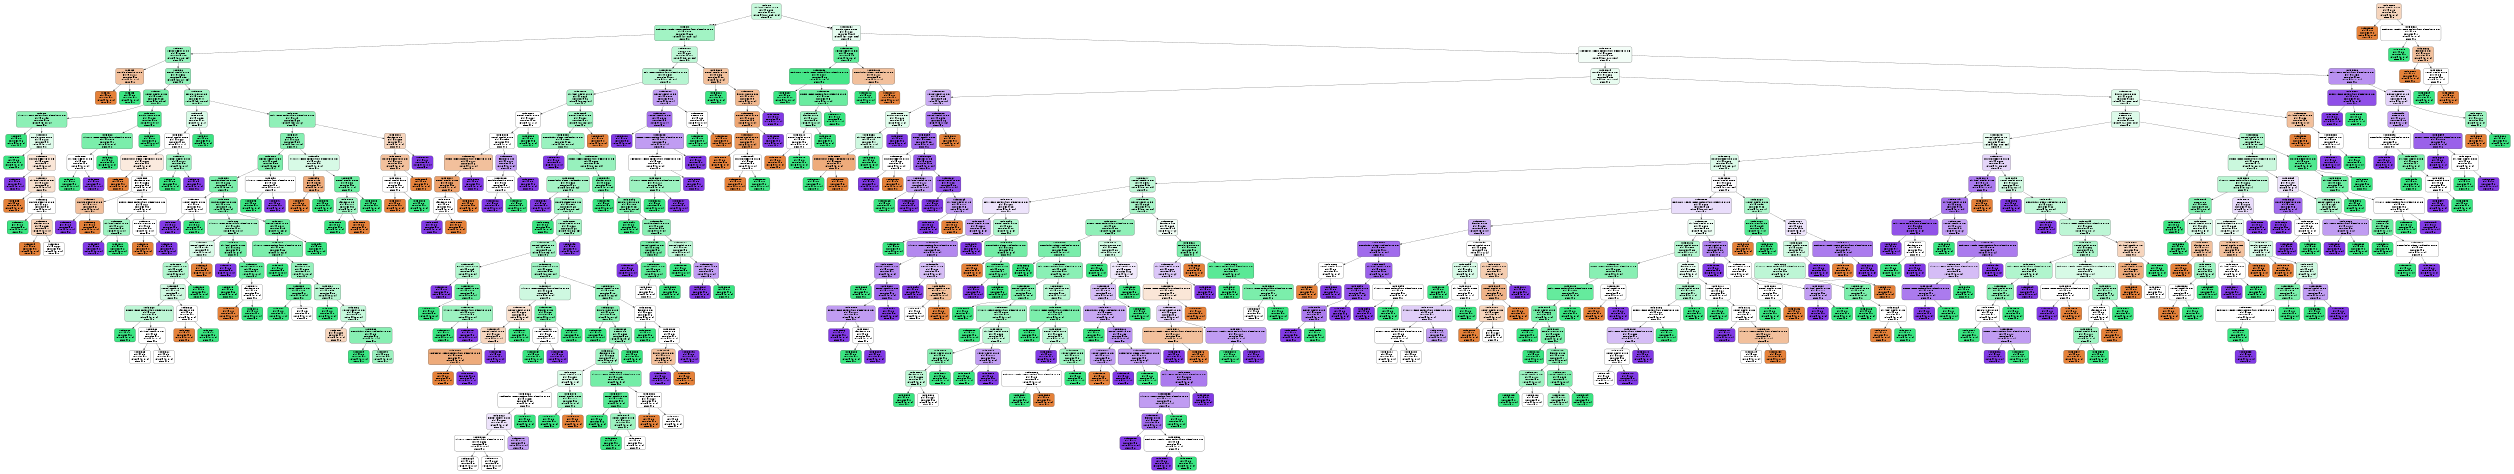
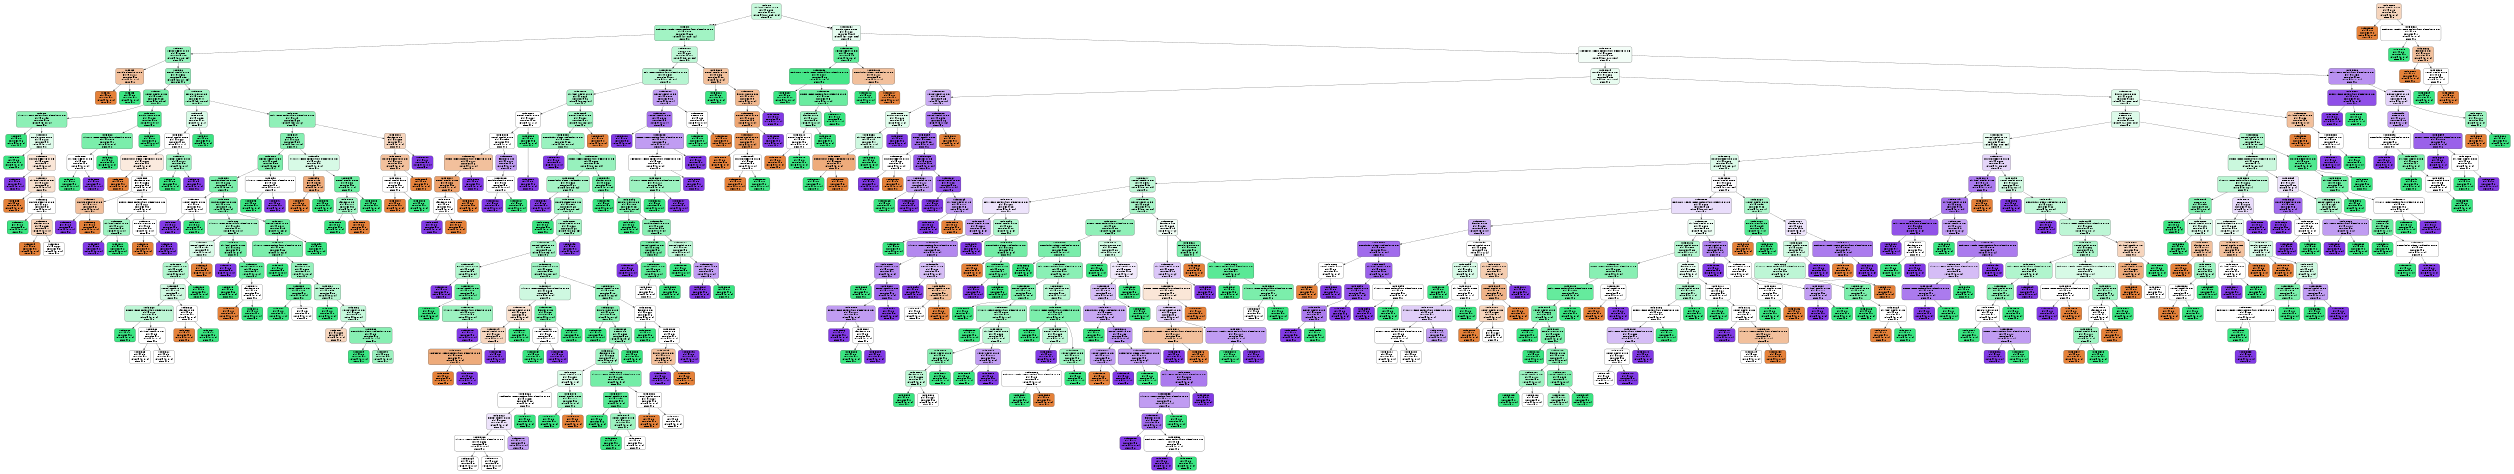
node "node #6": text "class = 1" -> "samples = 1"
edge "node #123" -> "node #124": now "node #128" -> "node #124"
edge "node #132" -> "node #133": added
node "node #597": removed
edge "node #364" -> "node #371": now "node #363" -> "node #371"
edge "node #465" -> "node #466": added
node "node #342": text "samples = 16" -> "samples = 13"
node "node #144": removed
edge "node #333" -> "node #335": now "node #331" -> "node #335"
edge "node #552" -> "node #553": now "node #551" -> "node #553"
node "node #152": text "samples = 0.0" -> "gini = 0.0"
